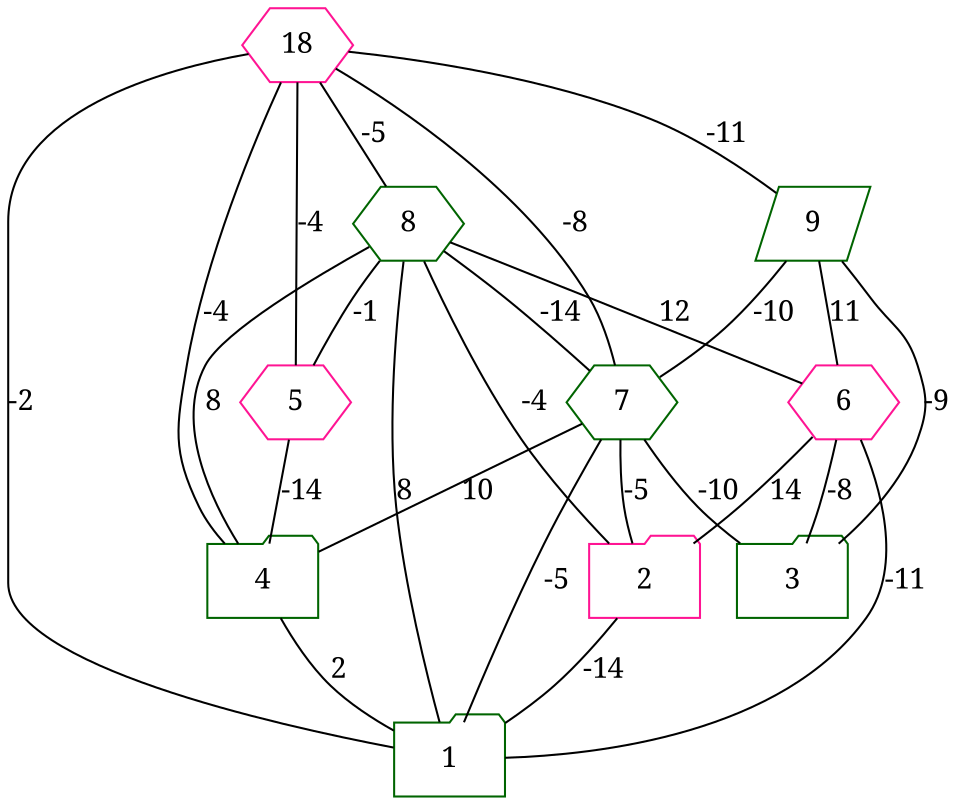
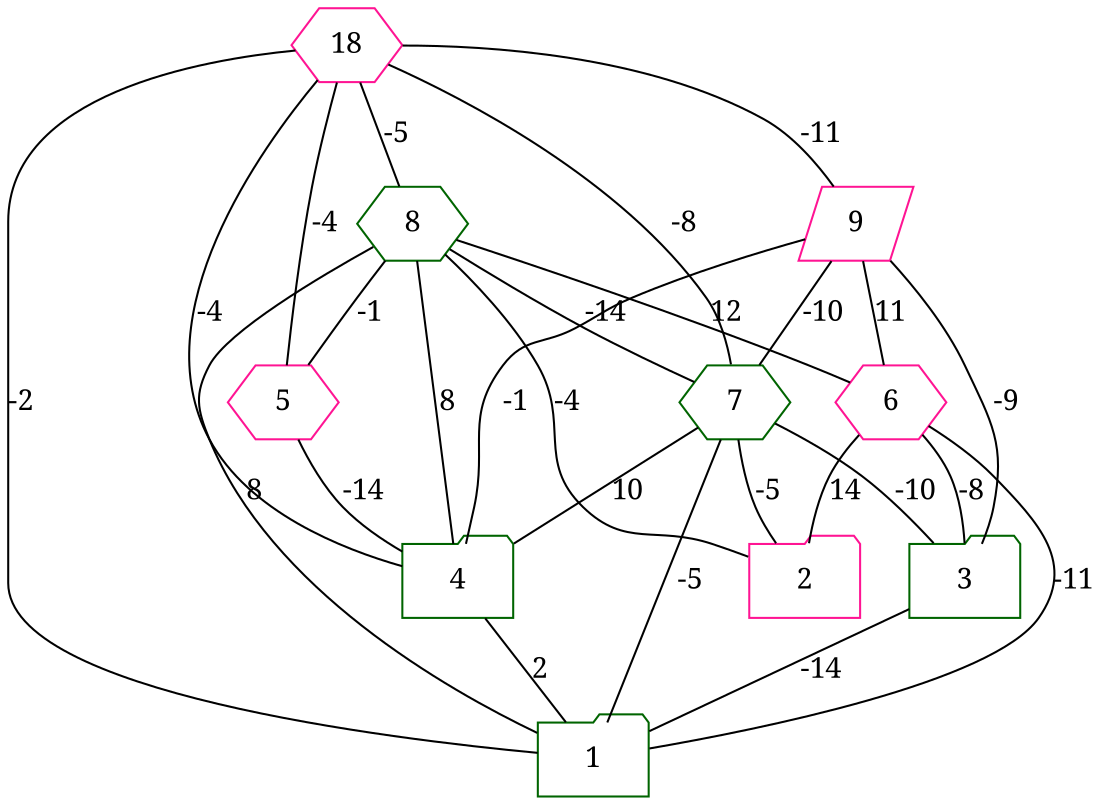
node "9": color darkgreen -> deeppink
edge "9" -- "4": added, label "-1"
edge "2" -- "1": now "3" -- "1"
